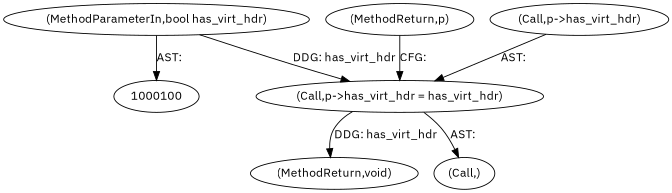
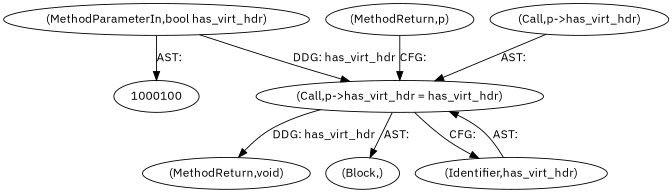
node "(Call,)": label "(Call,)" -> "(Block,)"
node "(Identifier,has_virt_hdr)": added
